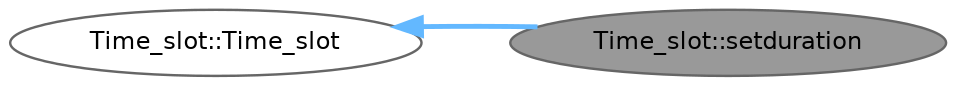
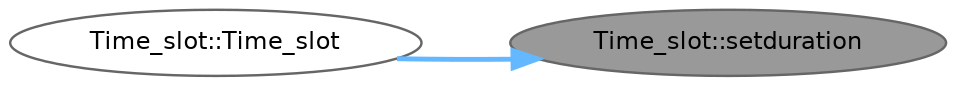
edge "Time_slot::setduration" -> "Time_slot::Time_slot": reversed
